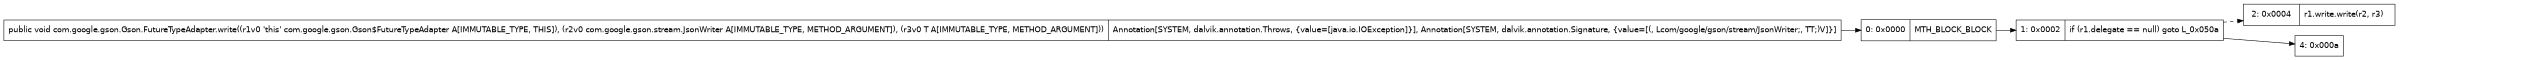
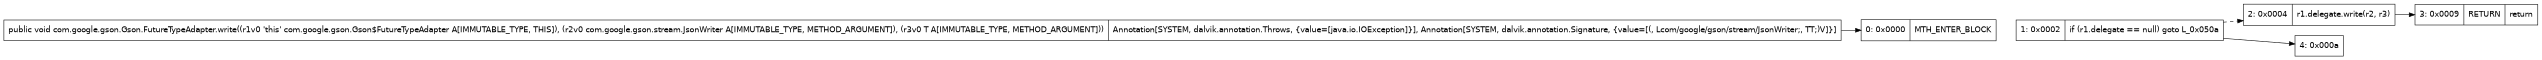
node "2: 0x0004": text "r1.write.write(r2, r3)" -> "r1.delegate.write(r2, r3)"
node "3: 0x0009": added
node "0: 0x0000": text "MTH_BLOCK_BLOCK" -> "MTH_ENTER_BLOCK"
edge "0: 0x0000" -> "1: 0x0002": removed
